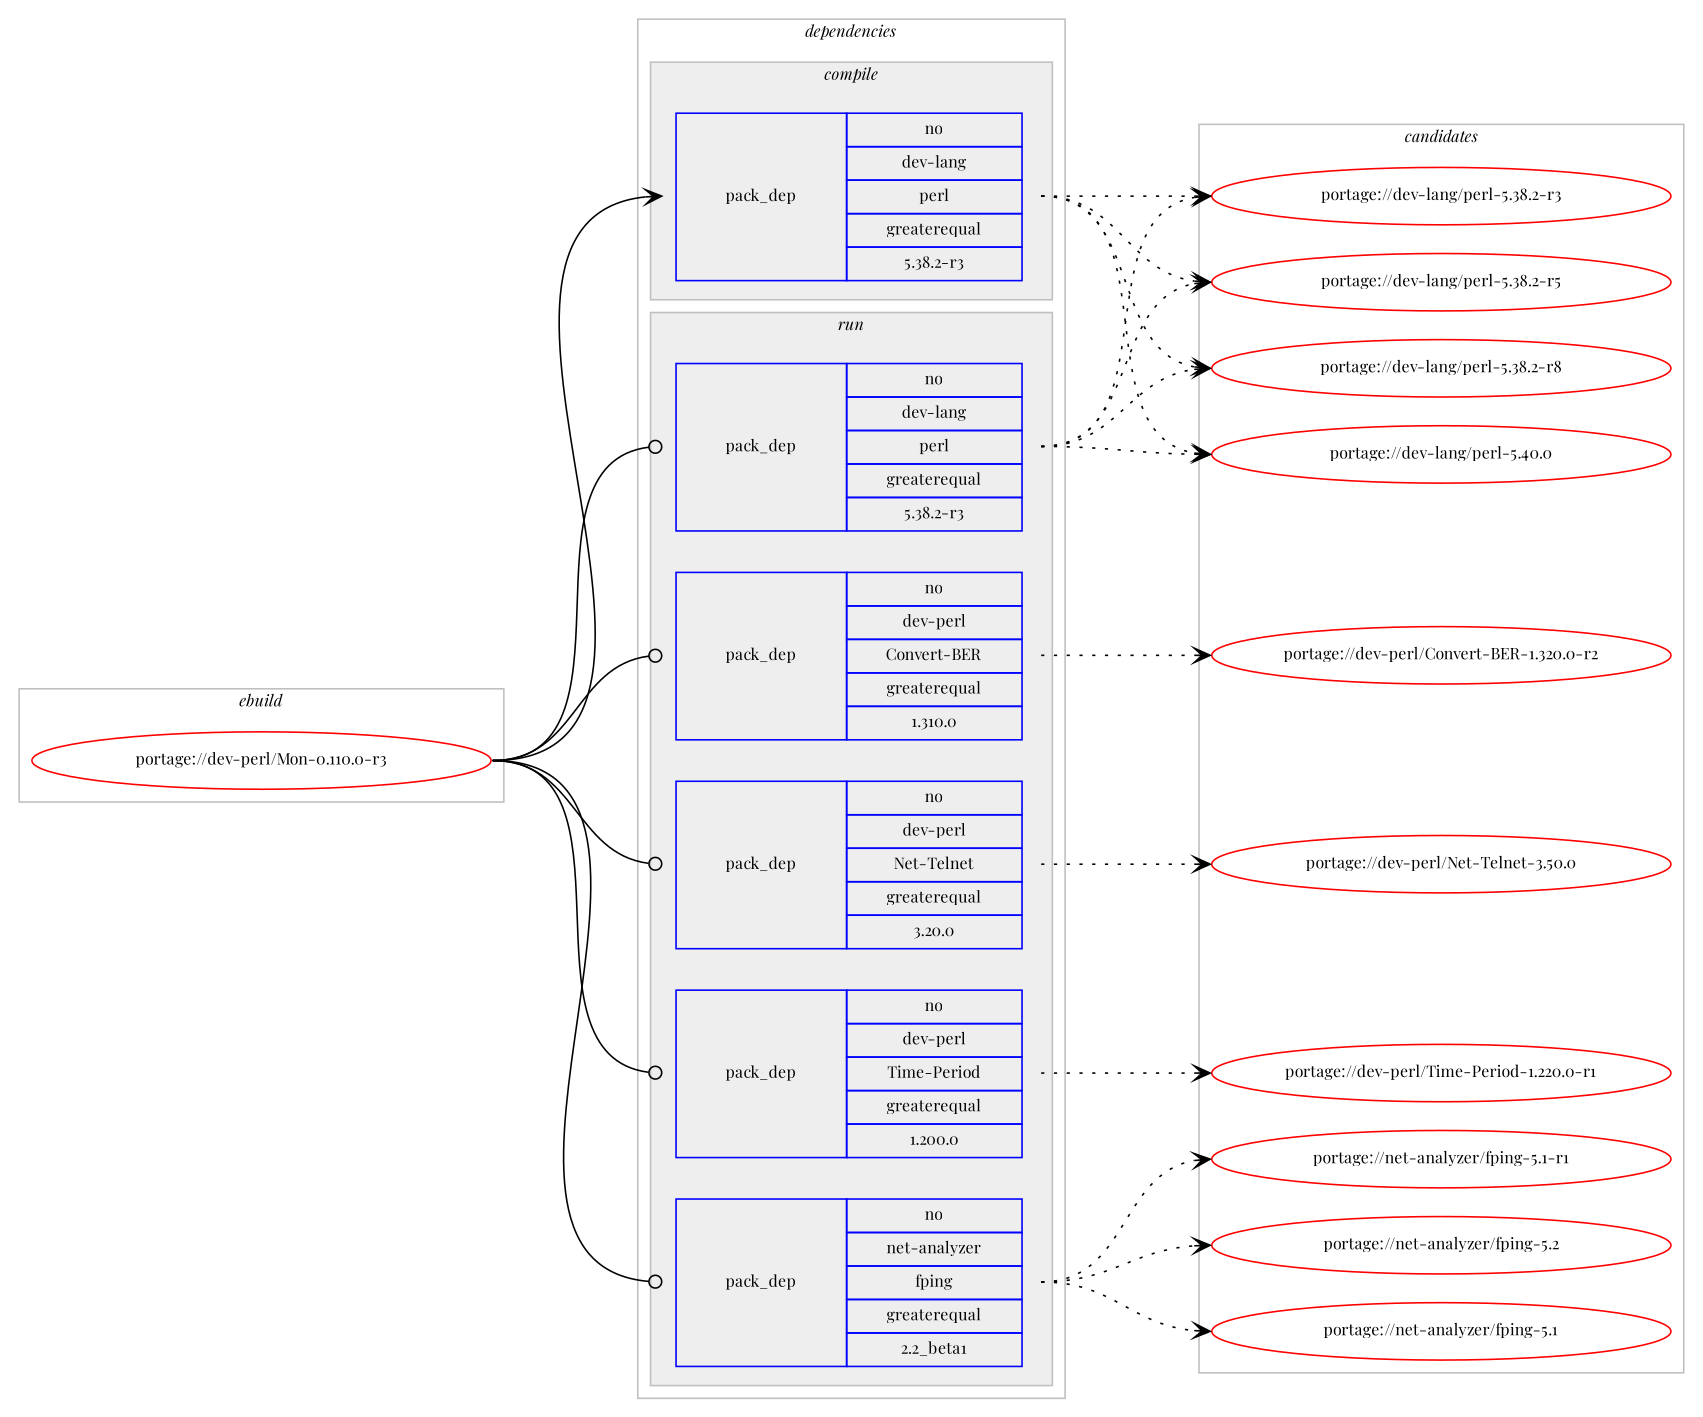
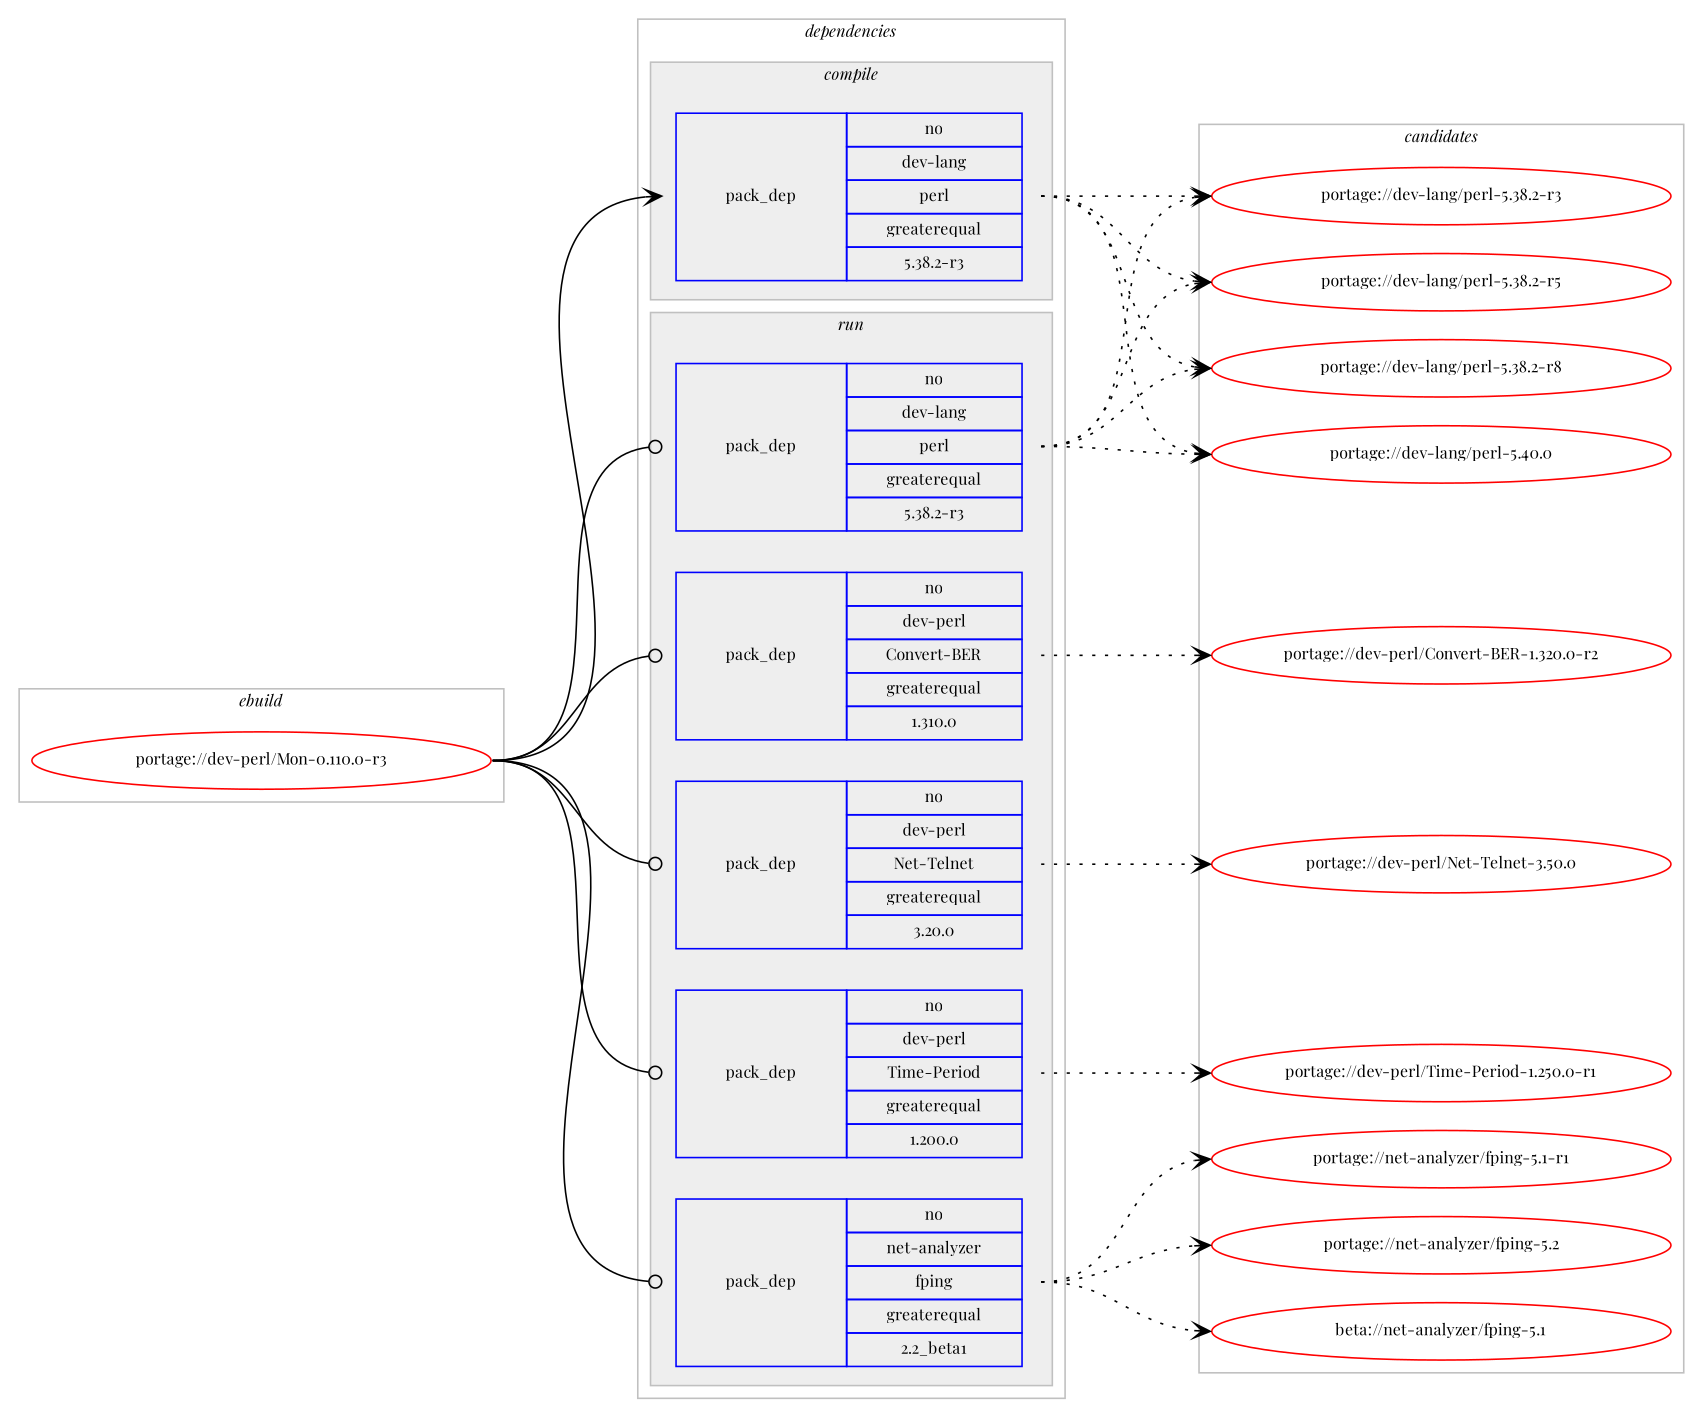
node "portage://dev-perl/Time-Period-1.220.0-r1": label "portage://dev-perl/Time-Period-1.220.0-r1" -> "portage://dev-perl/Time-Period-1.250.0-r1"
node "portage://net-analyzer/fping-5.1": label "portage://net-analyzer/fping-5.1" -> "beta://net-analyzer/fping-5.1"
